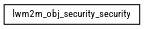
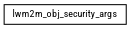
node "lwm2m_obj_security_security": label "lwm2m_obj_security_security" -> "lwm2m_obj_security_args"
